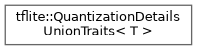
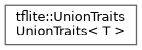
node "tflite::QuantizationDetails UnionTraits< T >": label "tflite::QuantizationDetails UnionTraits< T >" -> "tflite::UnionTraits UnionTraits< T >"
